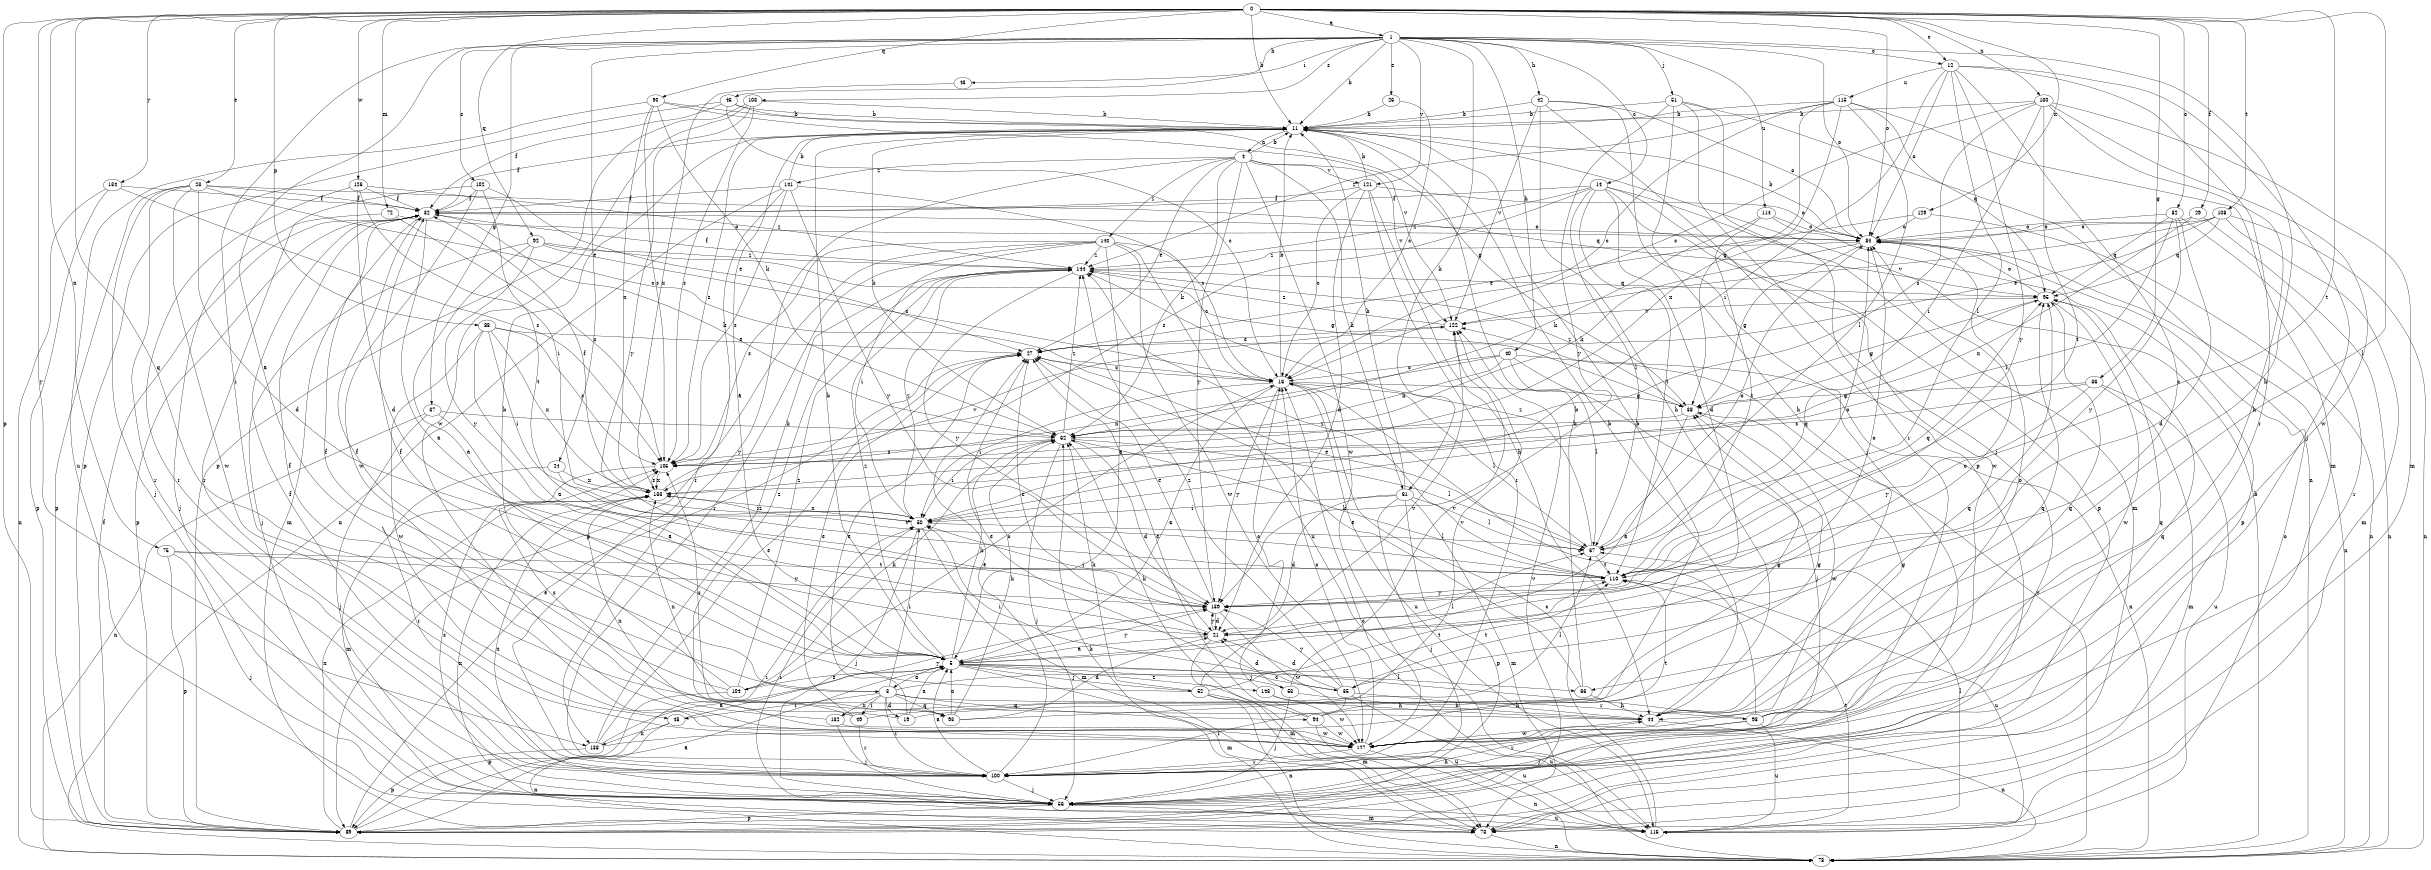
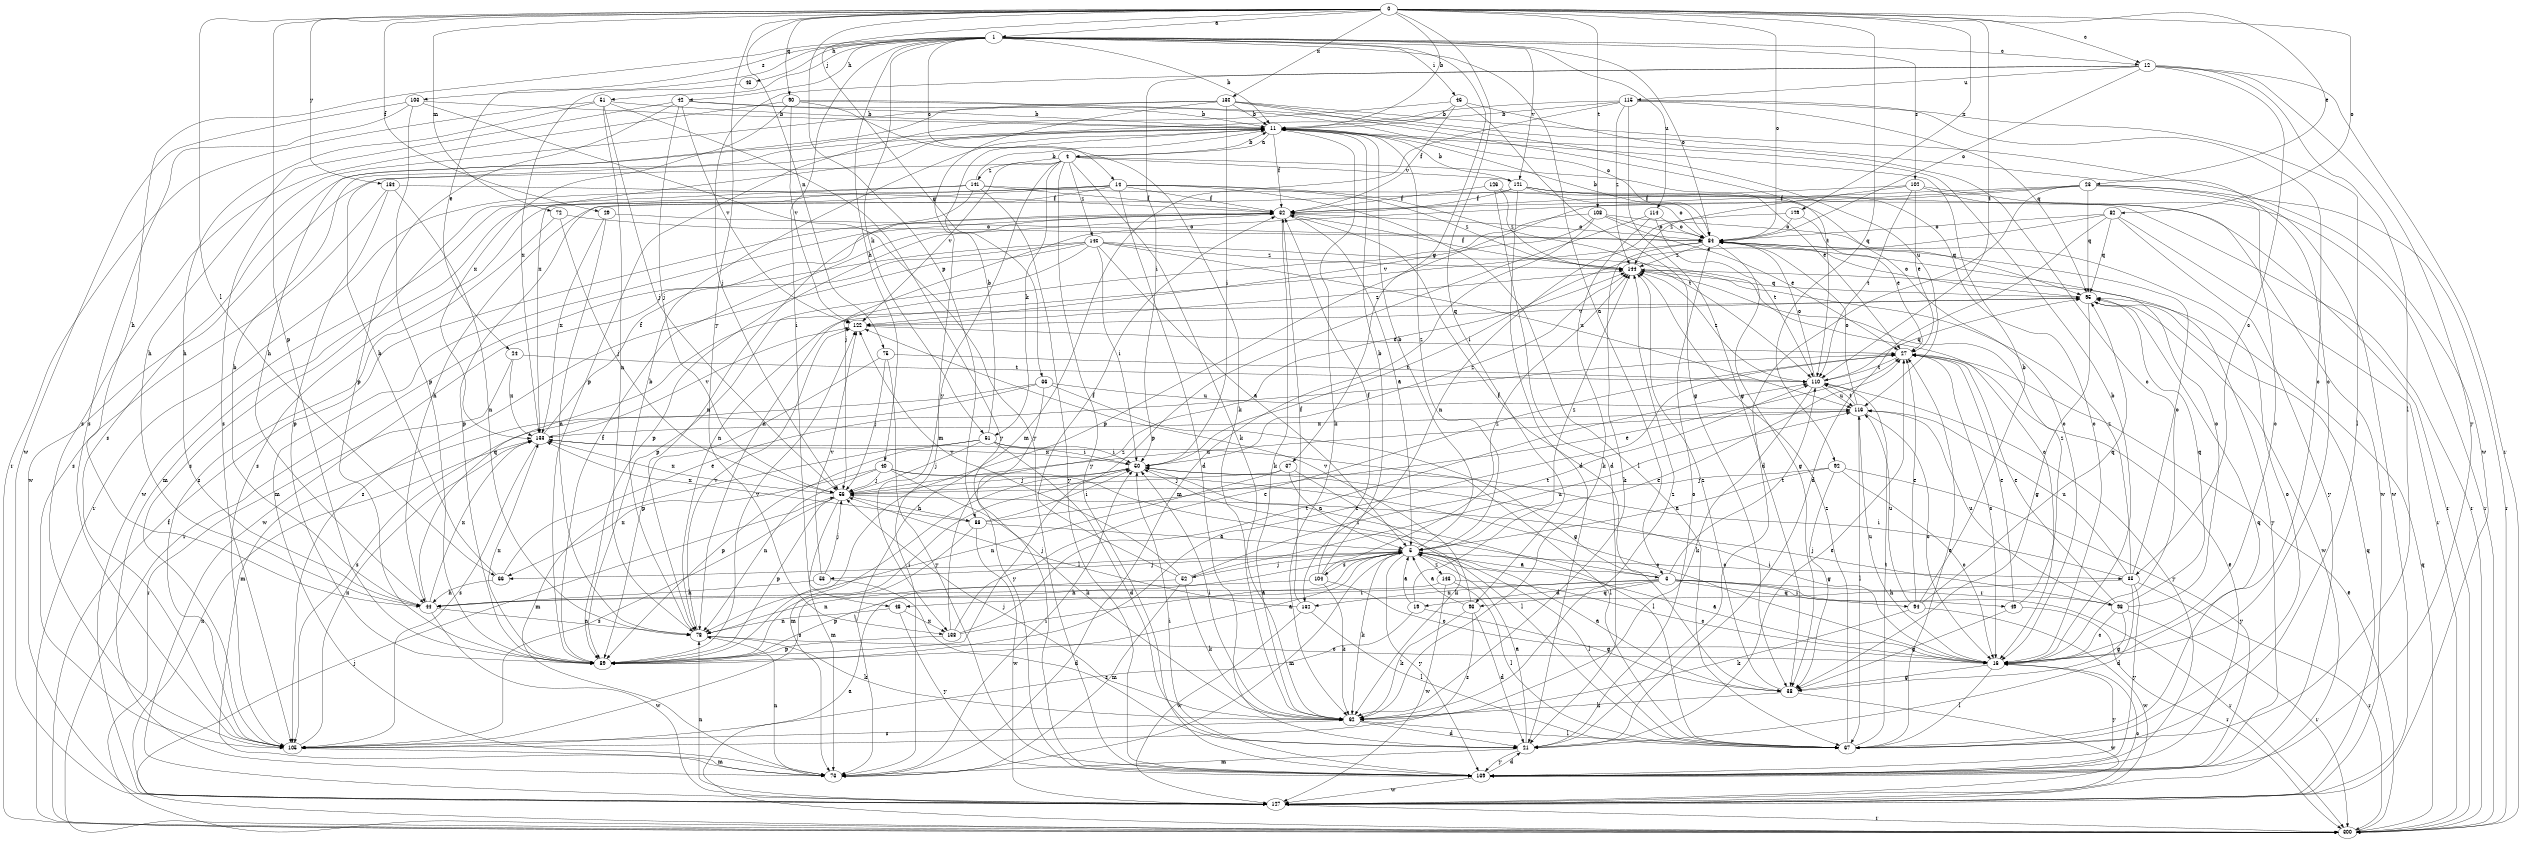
edge "0" -> "126": removed, label "w"
node "26": removed
edge "92" -> "144": now "102" -> "144"
edge "27" -> "110": added, label "t"
edge "11" -> "5": label "a" -> "z"
edge "40" -> "133": now "40" -> "66"
edge "126" -> "50": removed, label "i"
edge "129" -> "78": now "129" -> "132"
edge "143" -> "67": added, label "l"
node "100": label "100" -> "300"
edge "56" -> "44": now "56" -> "88"
